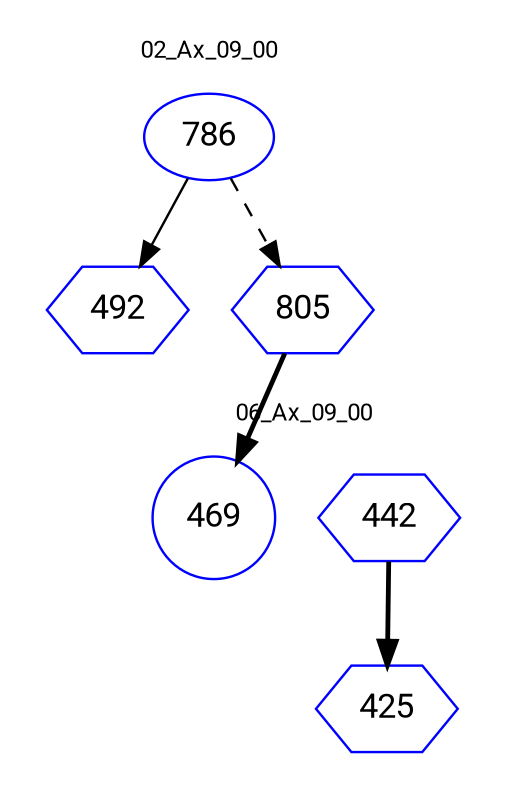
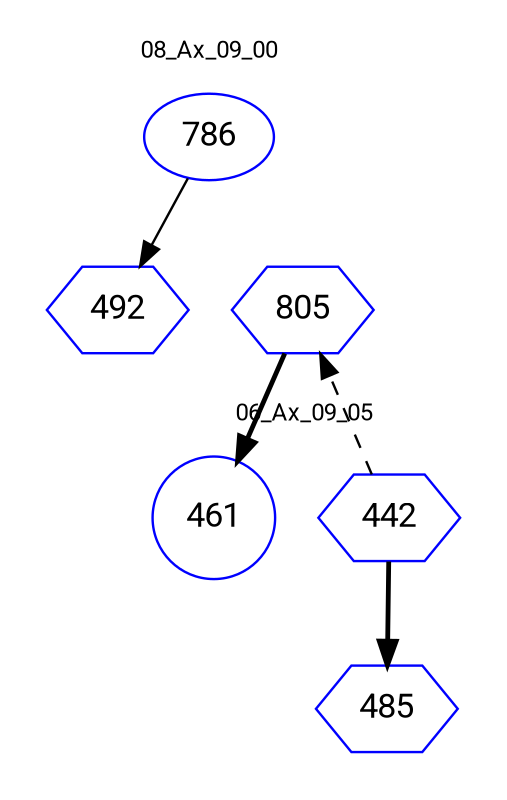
cluster "02_Ax_09_00": label "02_Ax_09_00" -> "08_Ax_09_00"
edge "786" -> "805": now "442" -> "805"
cluster "06_Ax_09_00": label "06_Ax_09_00" -> "06_Ax_09_05"
node "469": label "469" -> "461"
node "425": label "425" -> "485"
